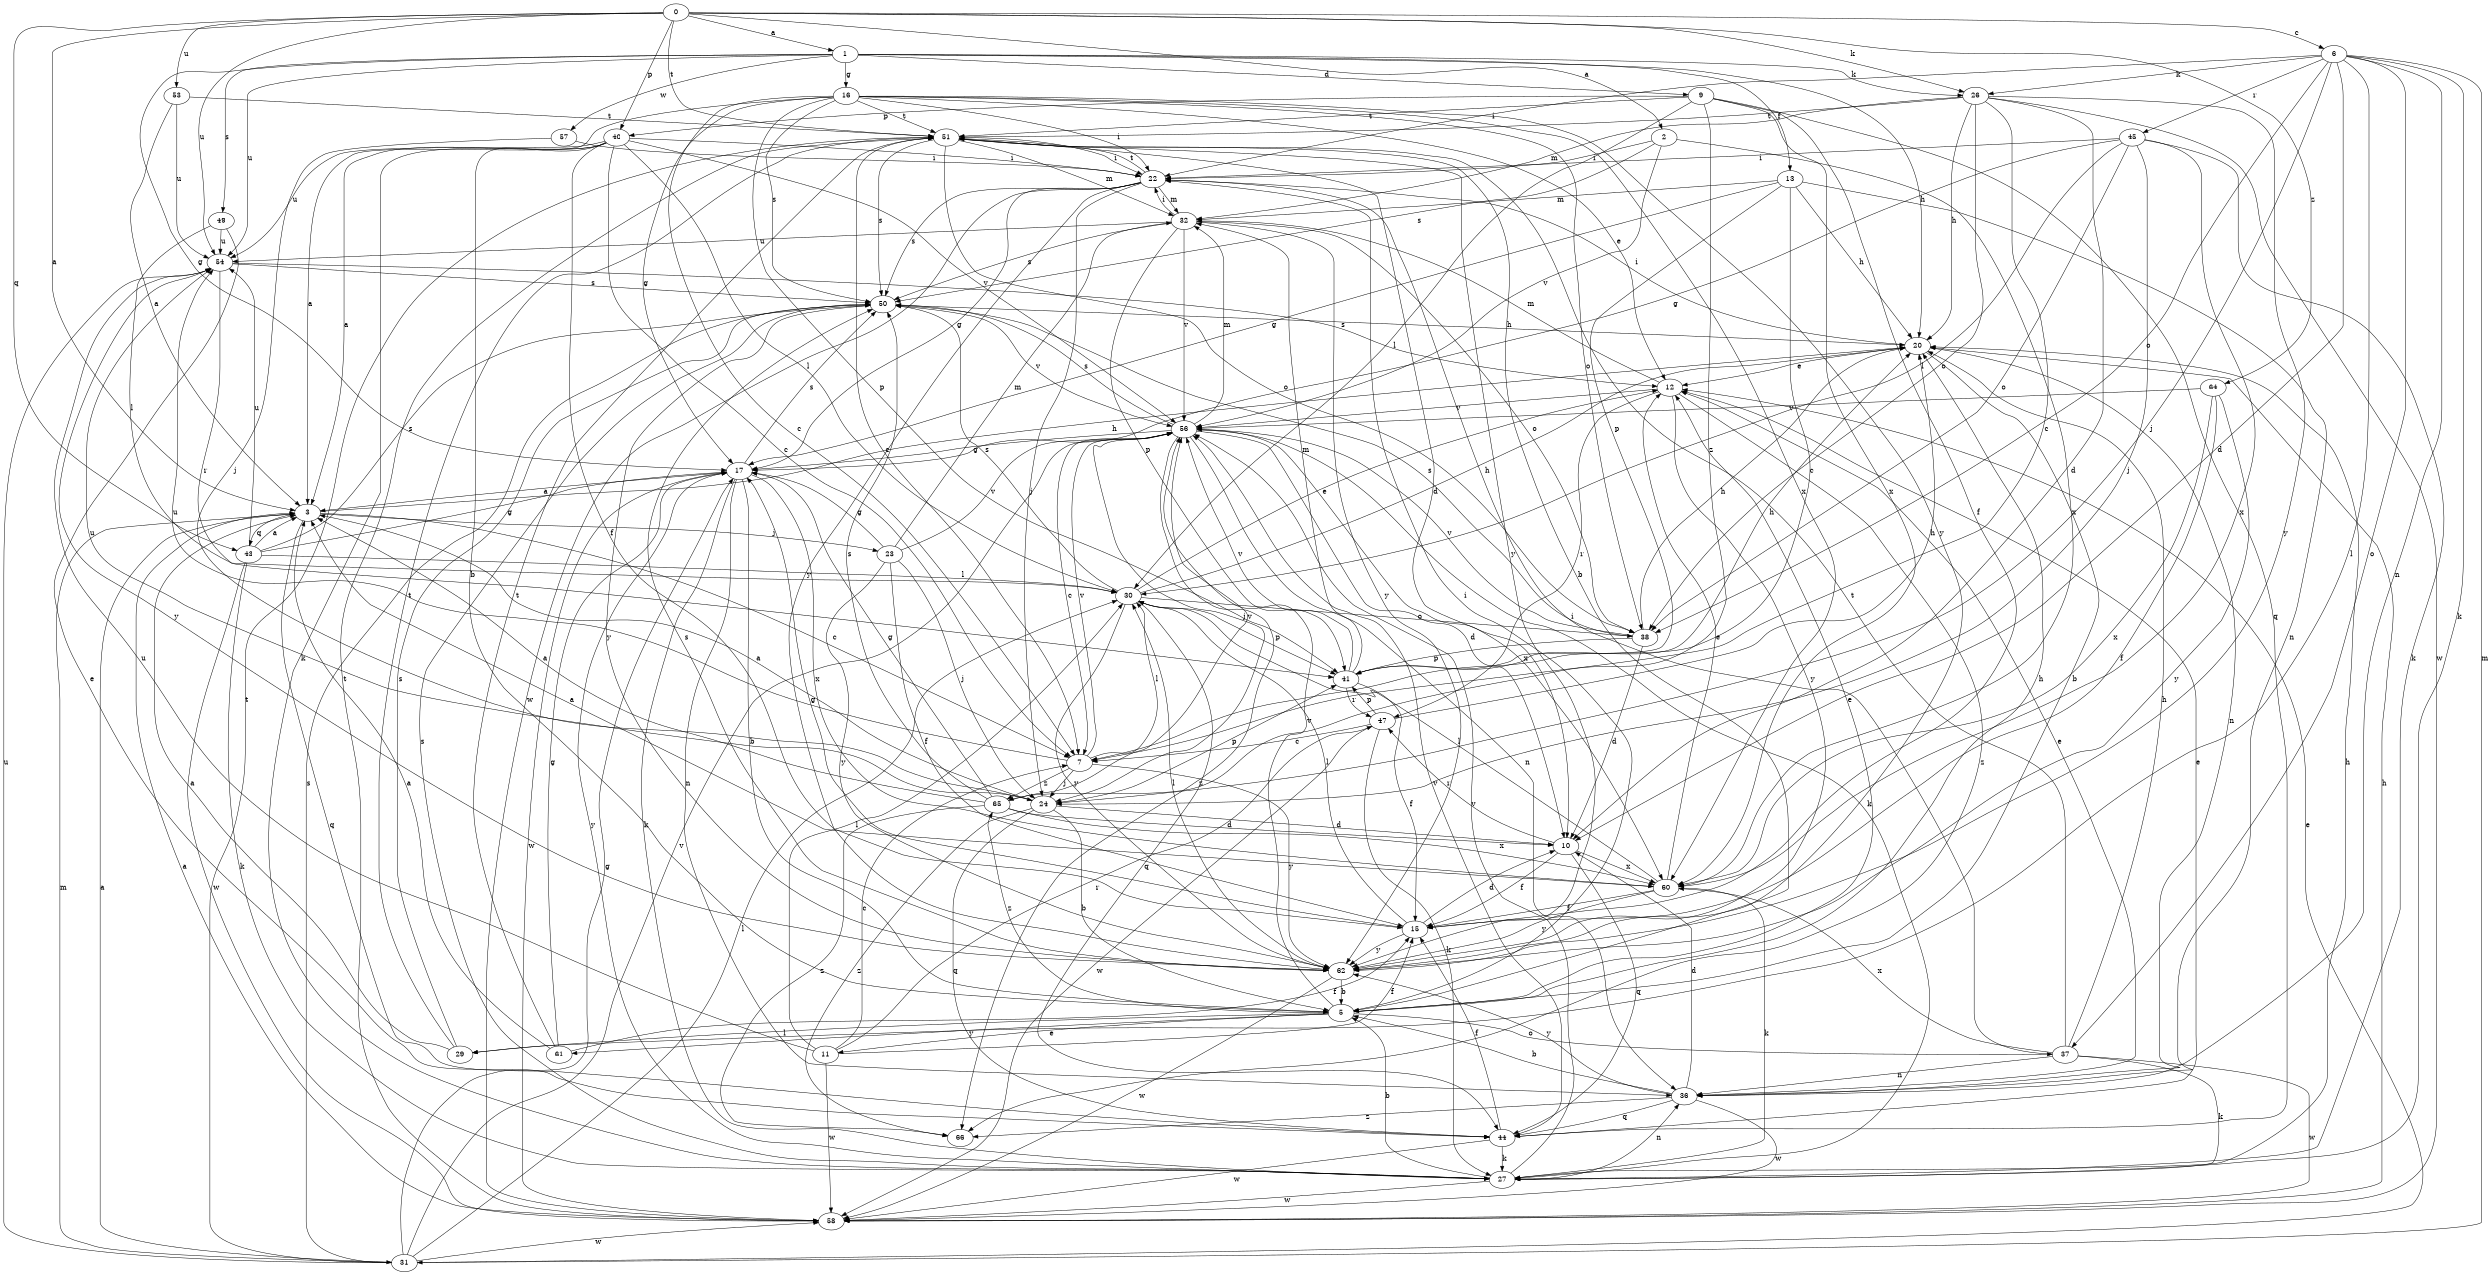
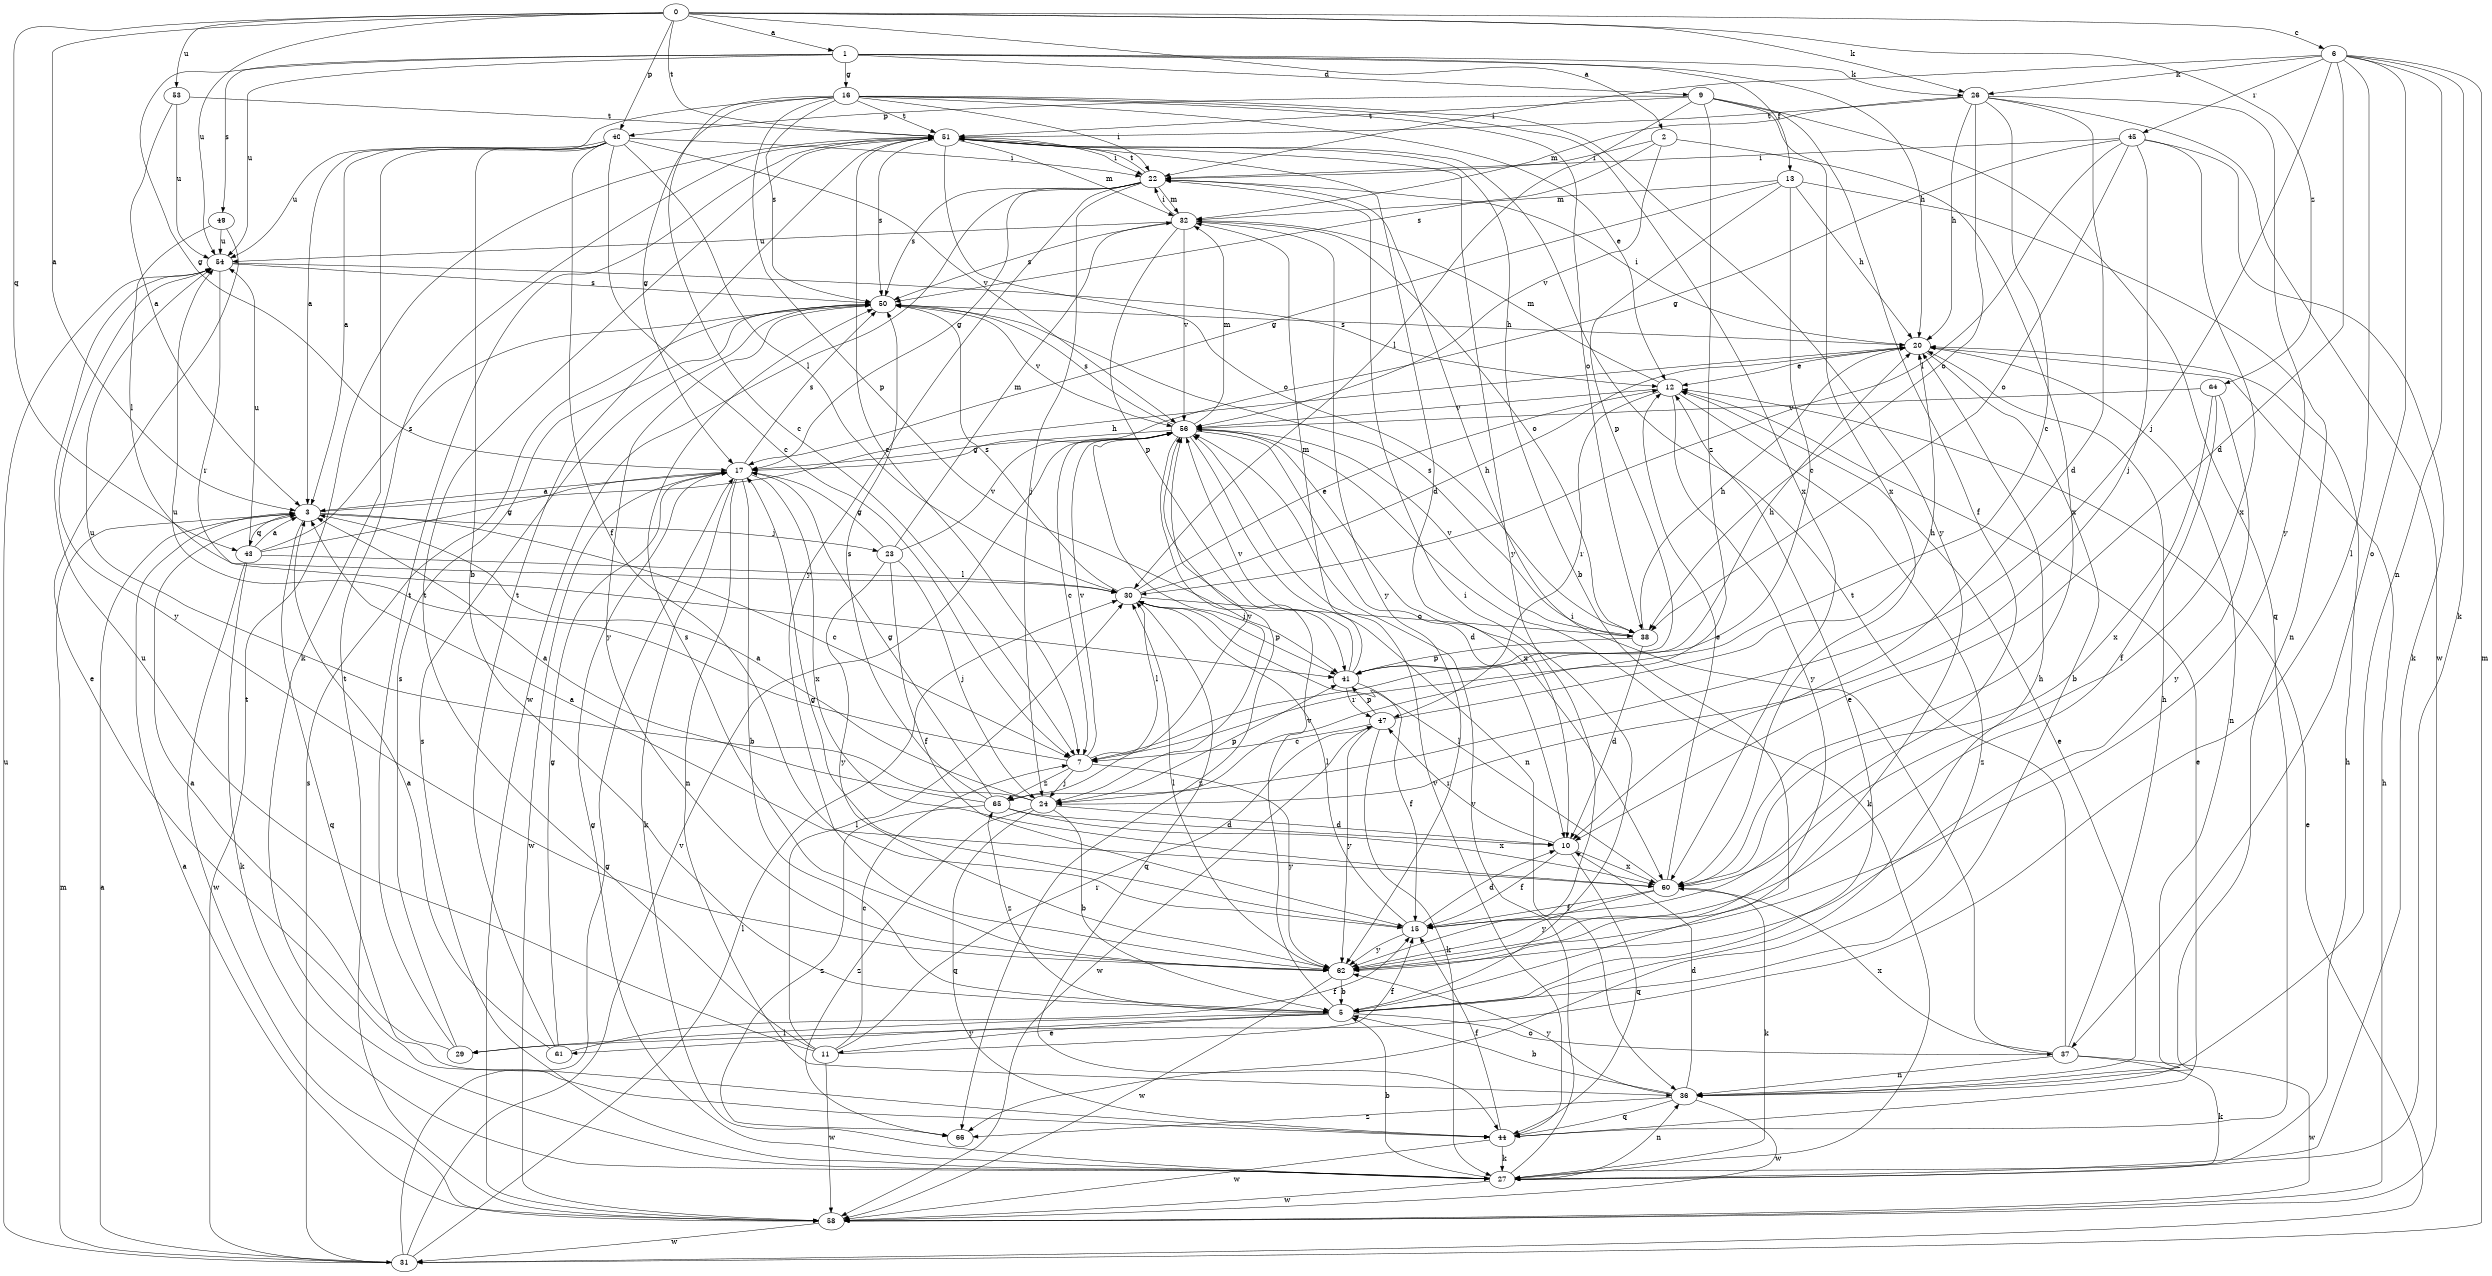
node "57": removed
edge "6" -> "38": removed, label "o"
edge "11" -> "51": added, label "t"
edge "30" -> "62": now "47" -> "62"
edge "27" -> "17": label "y" -> "g"
edge "31" -> "58": reversed
